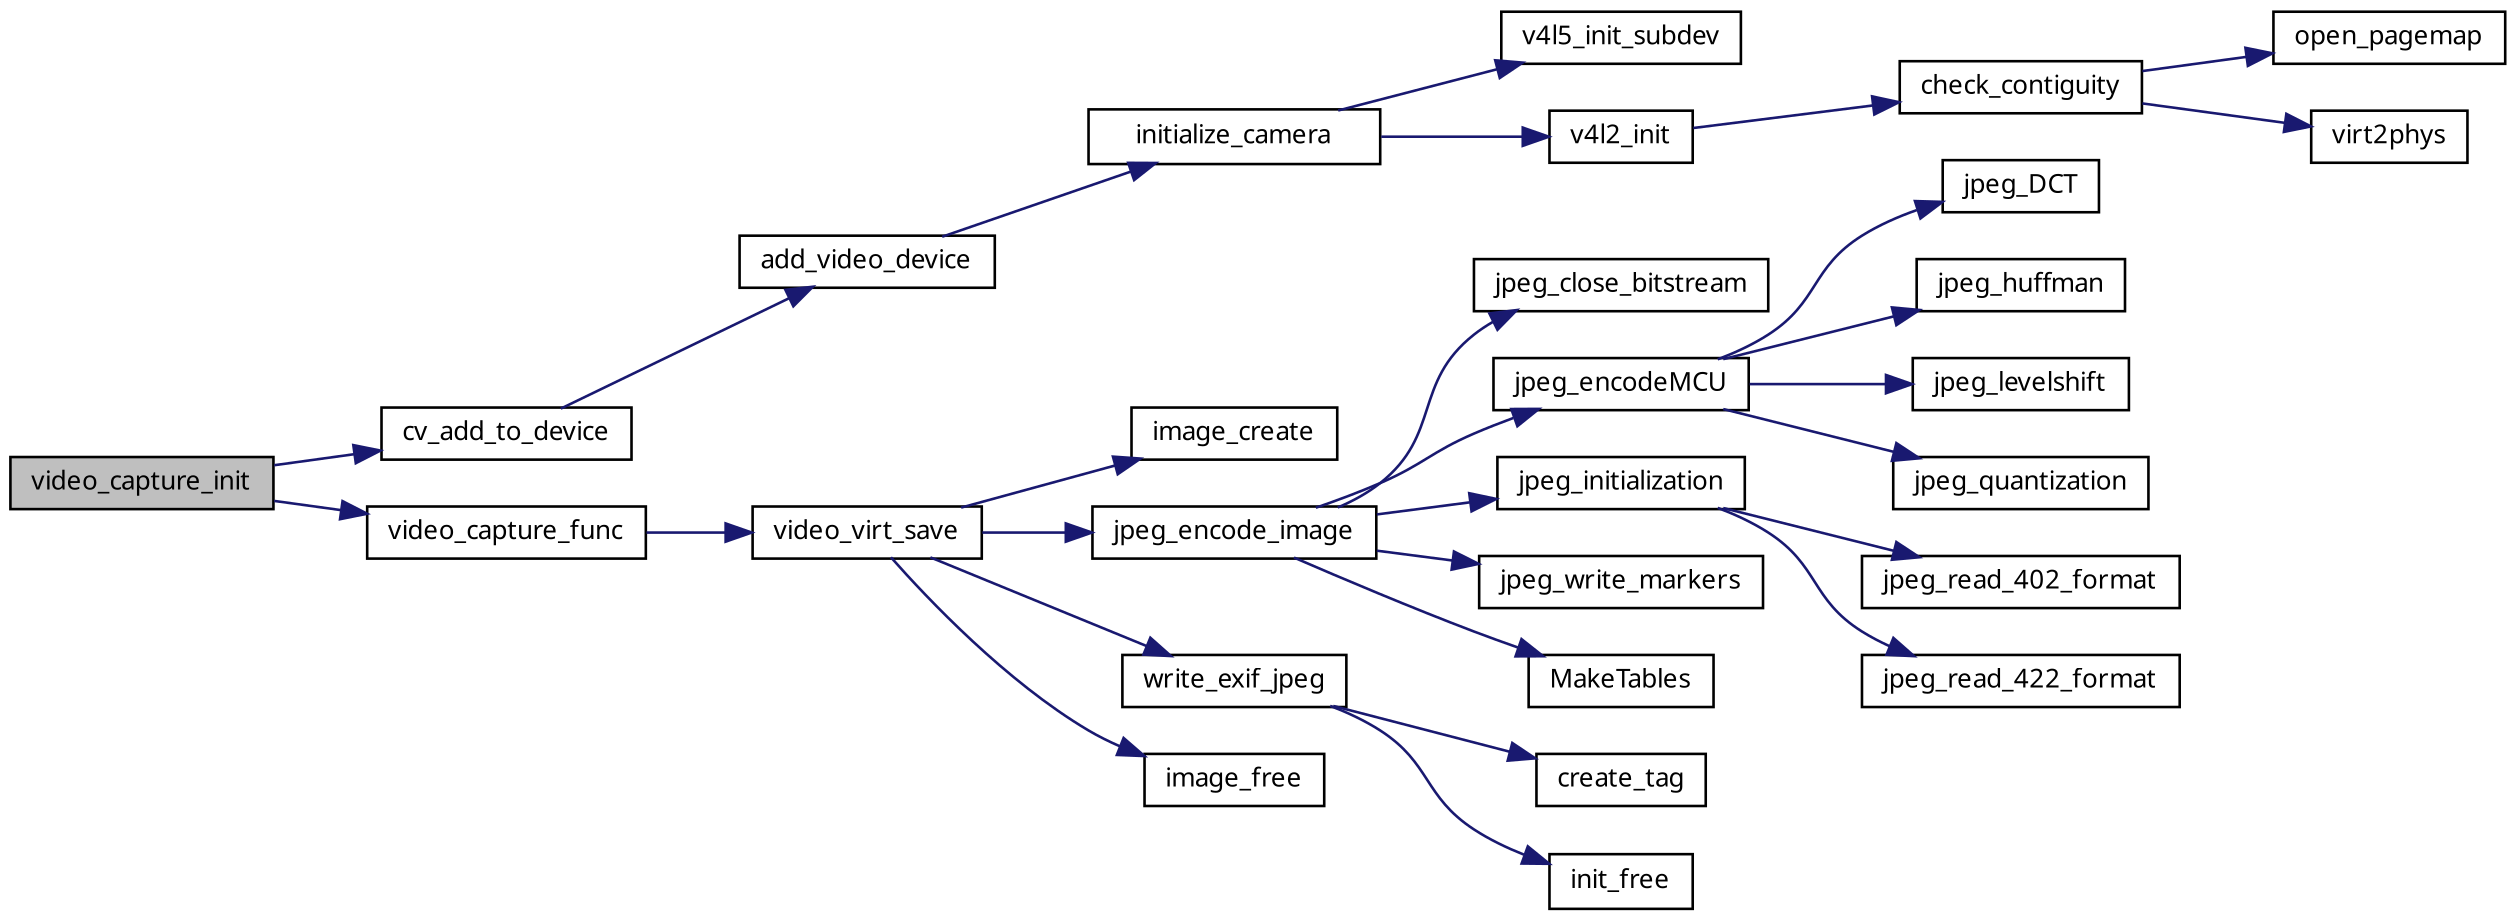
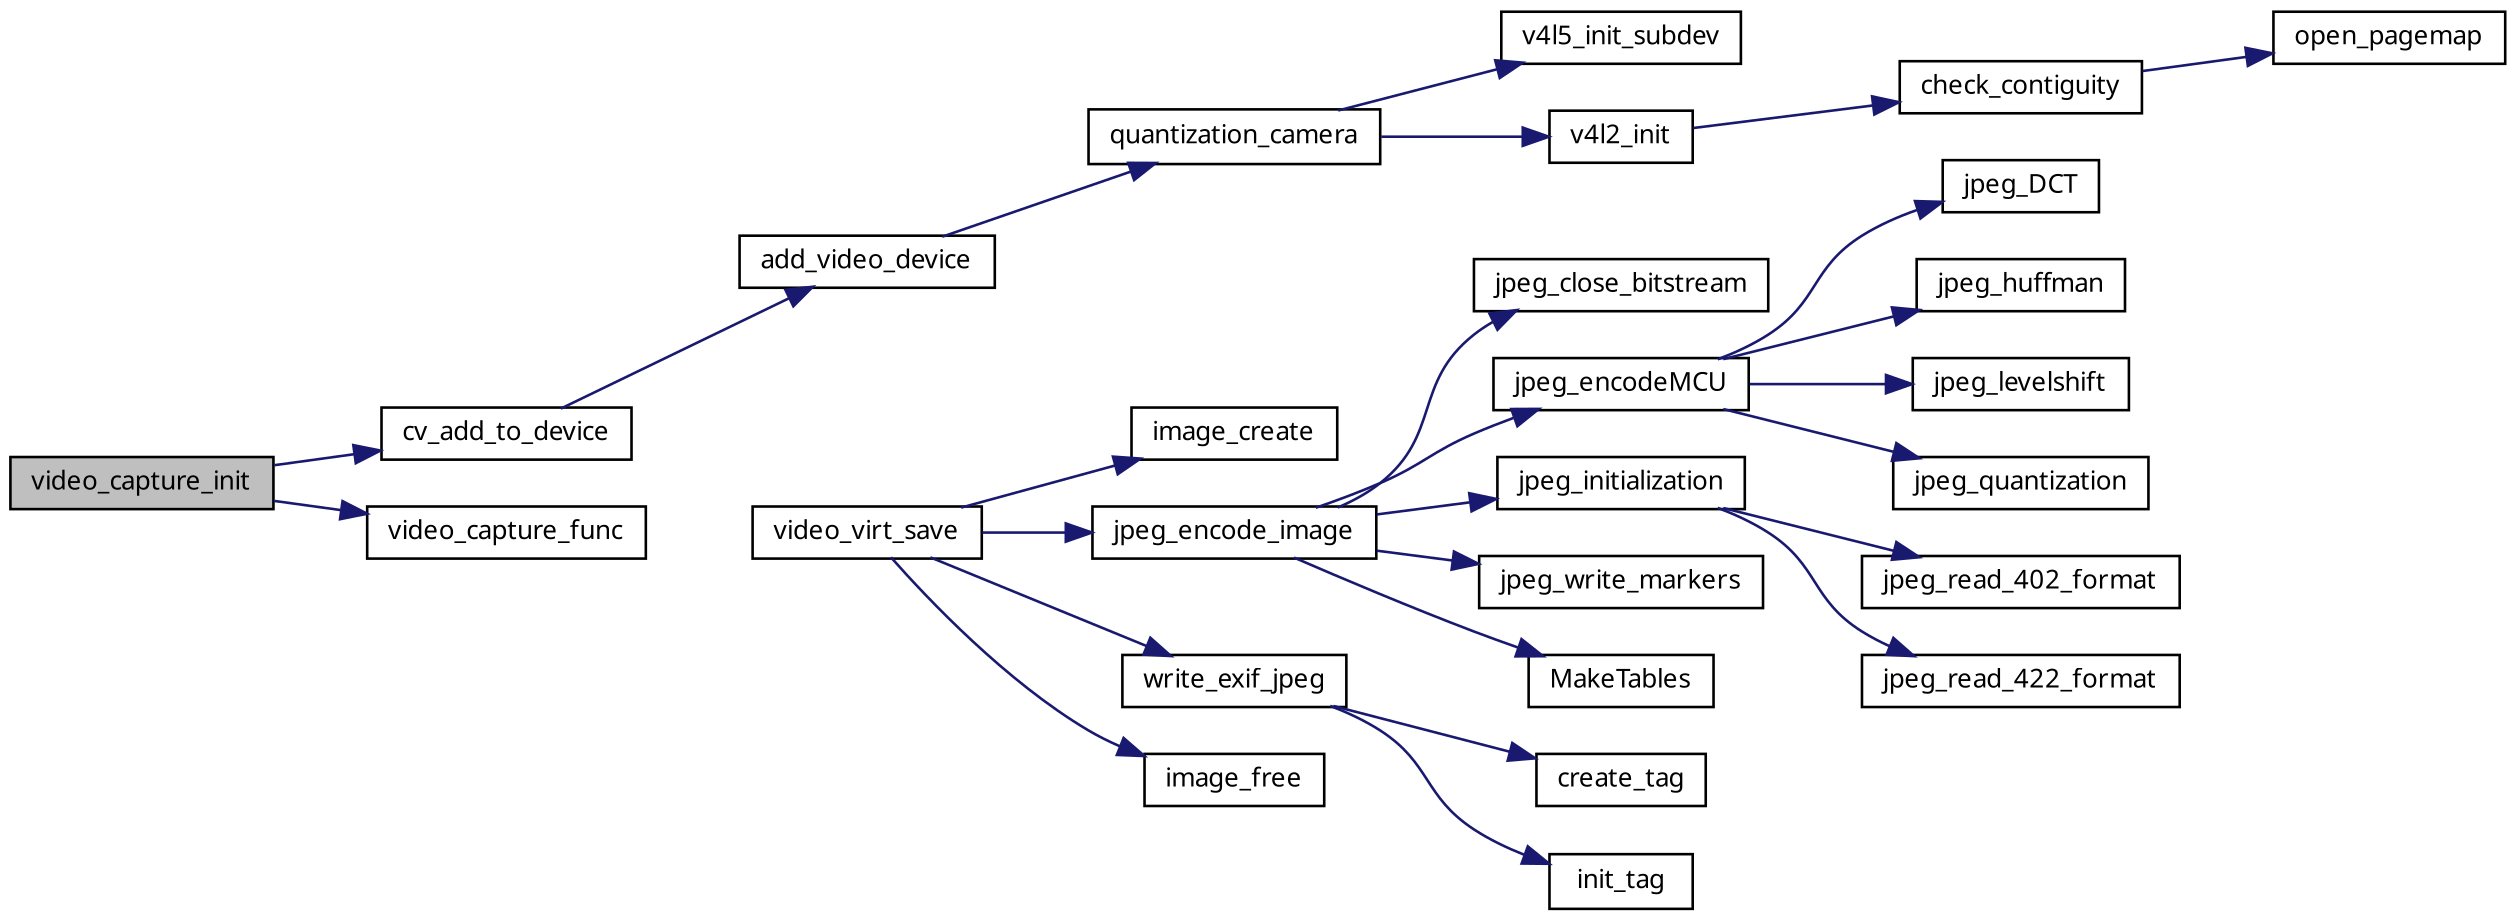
node "initialize_camera": label "initialize_camera" -> "quantization_camera"
node "virt2phys": removed
edge "video_capture_func" -> "video_virt_save": removed
node "init_free": label "init_free" -> "init_tag"
